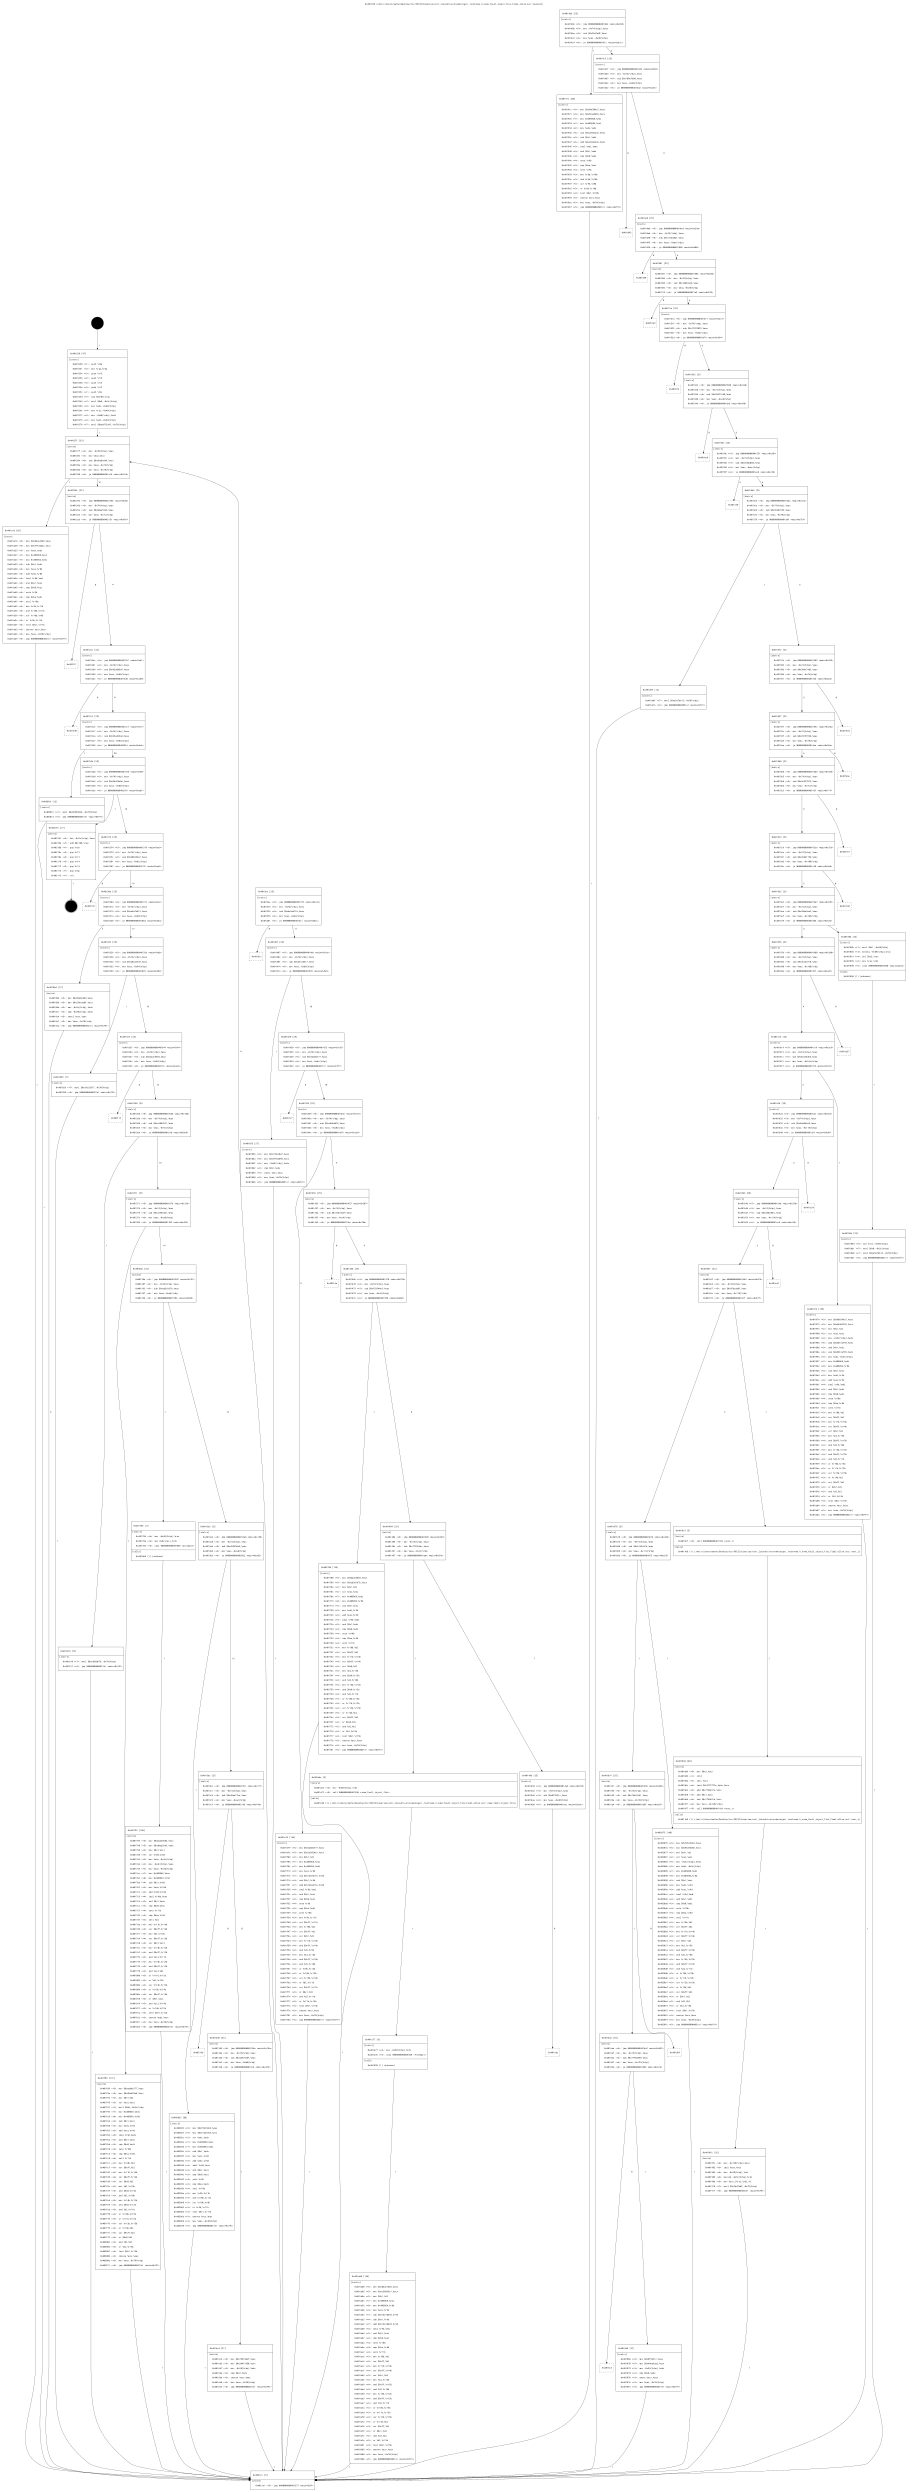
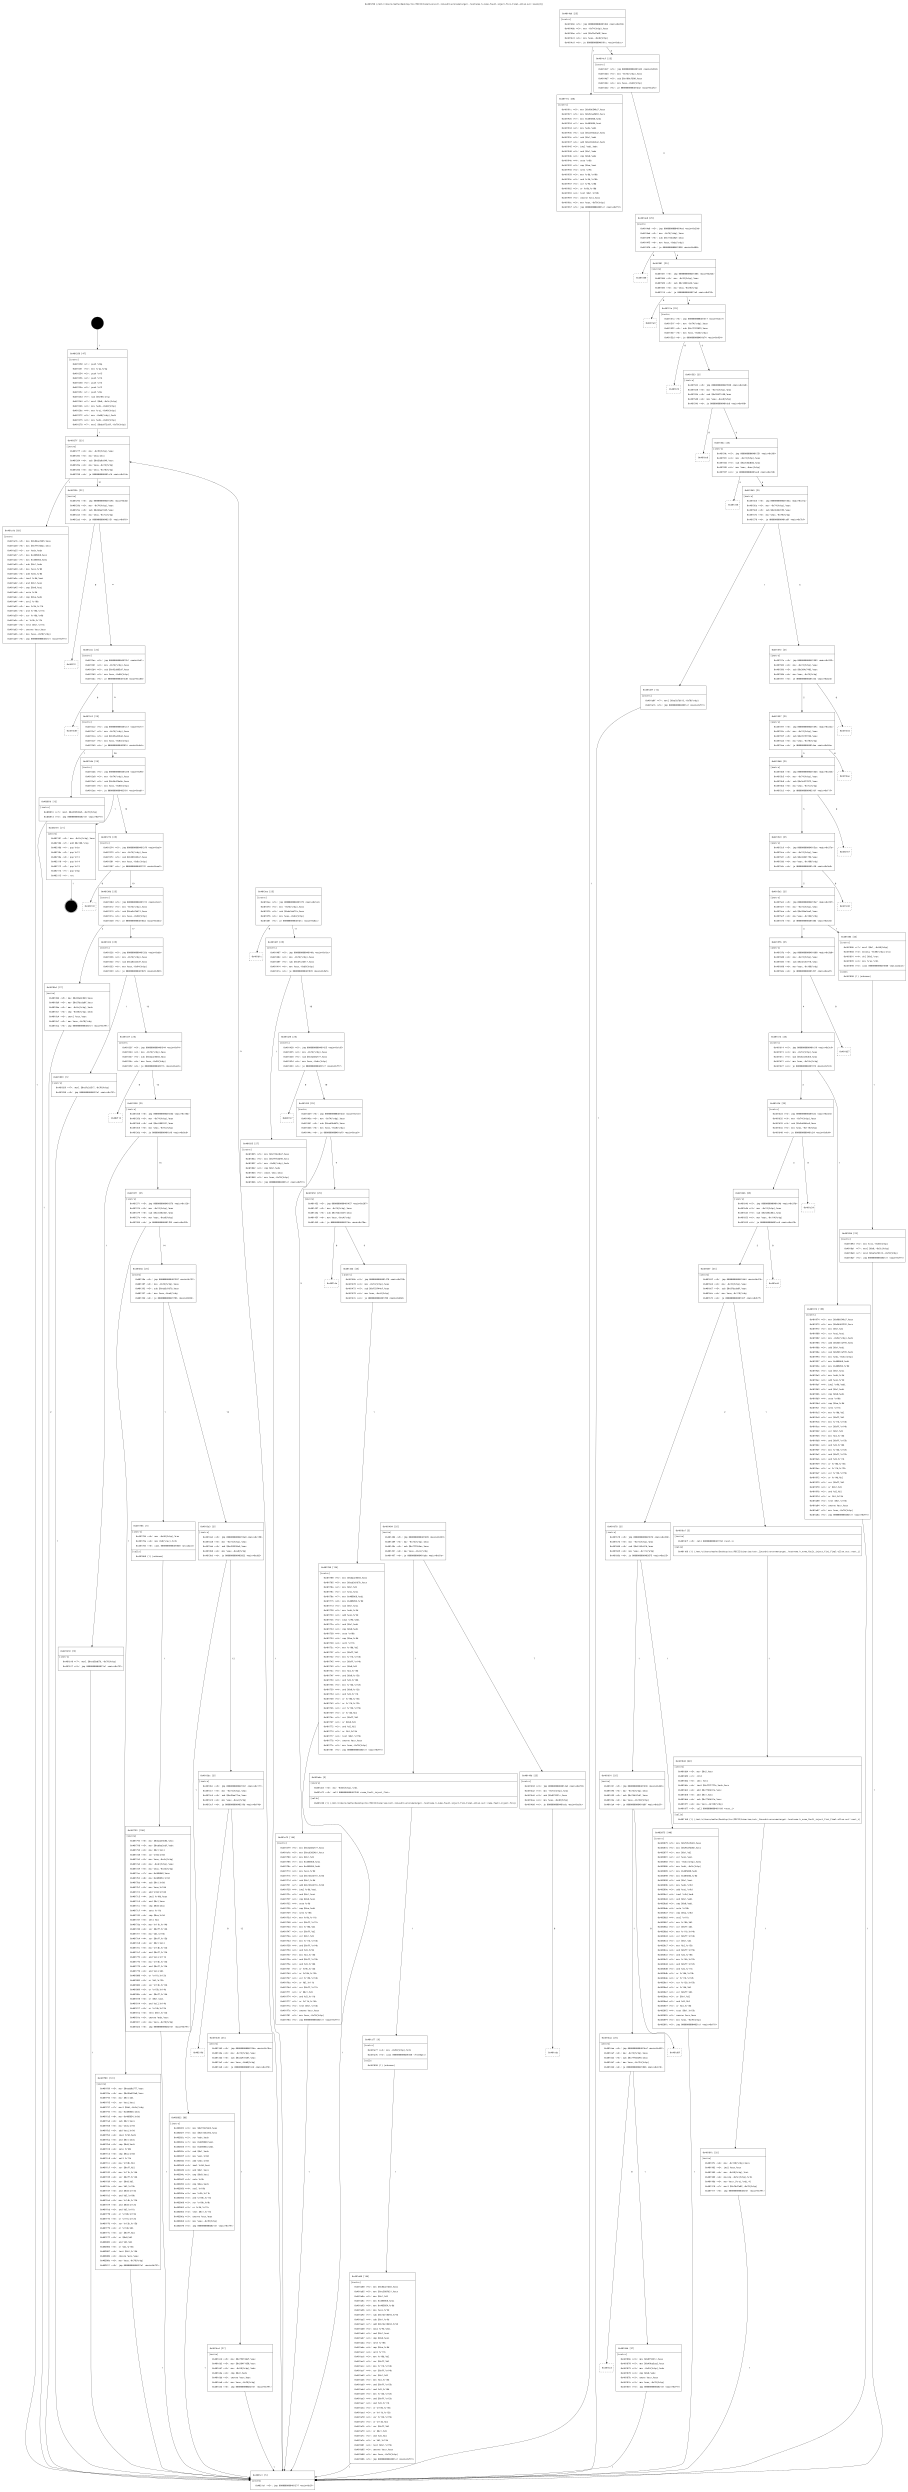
node "0x401d42": removed
edge "0x40146b [25]" -> "0x401484 [25]": removed, label "8"
